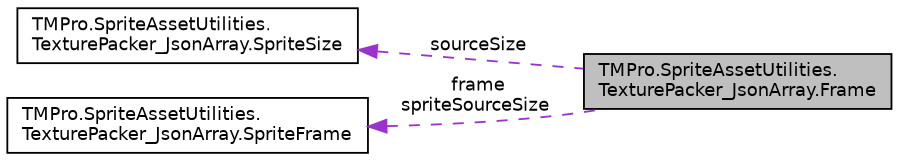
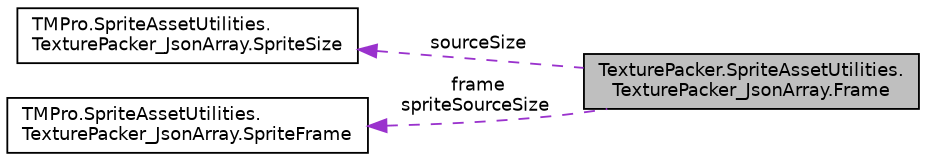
node "TMPro.SpriteAssetUtilities. TexturePacker_JsonArray.Frame": label "TMPro.SpriteAssetUtilities. TexturePacker_JsonArray.Frame" -> "TexturePacker.SpriteAssetUtilities. TexturePacker_JsonArray.Frame"
